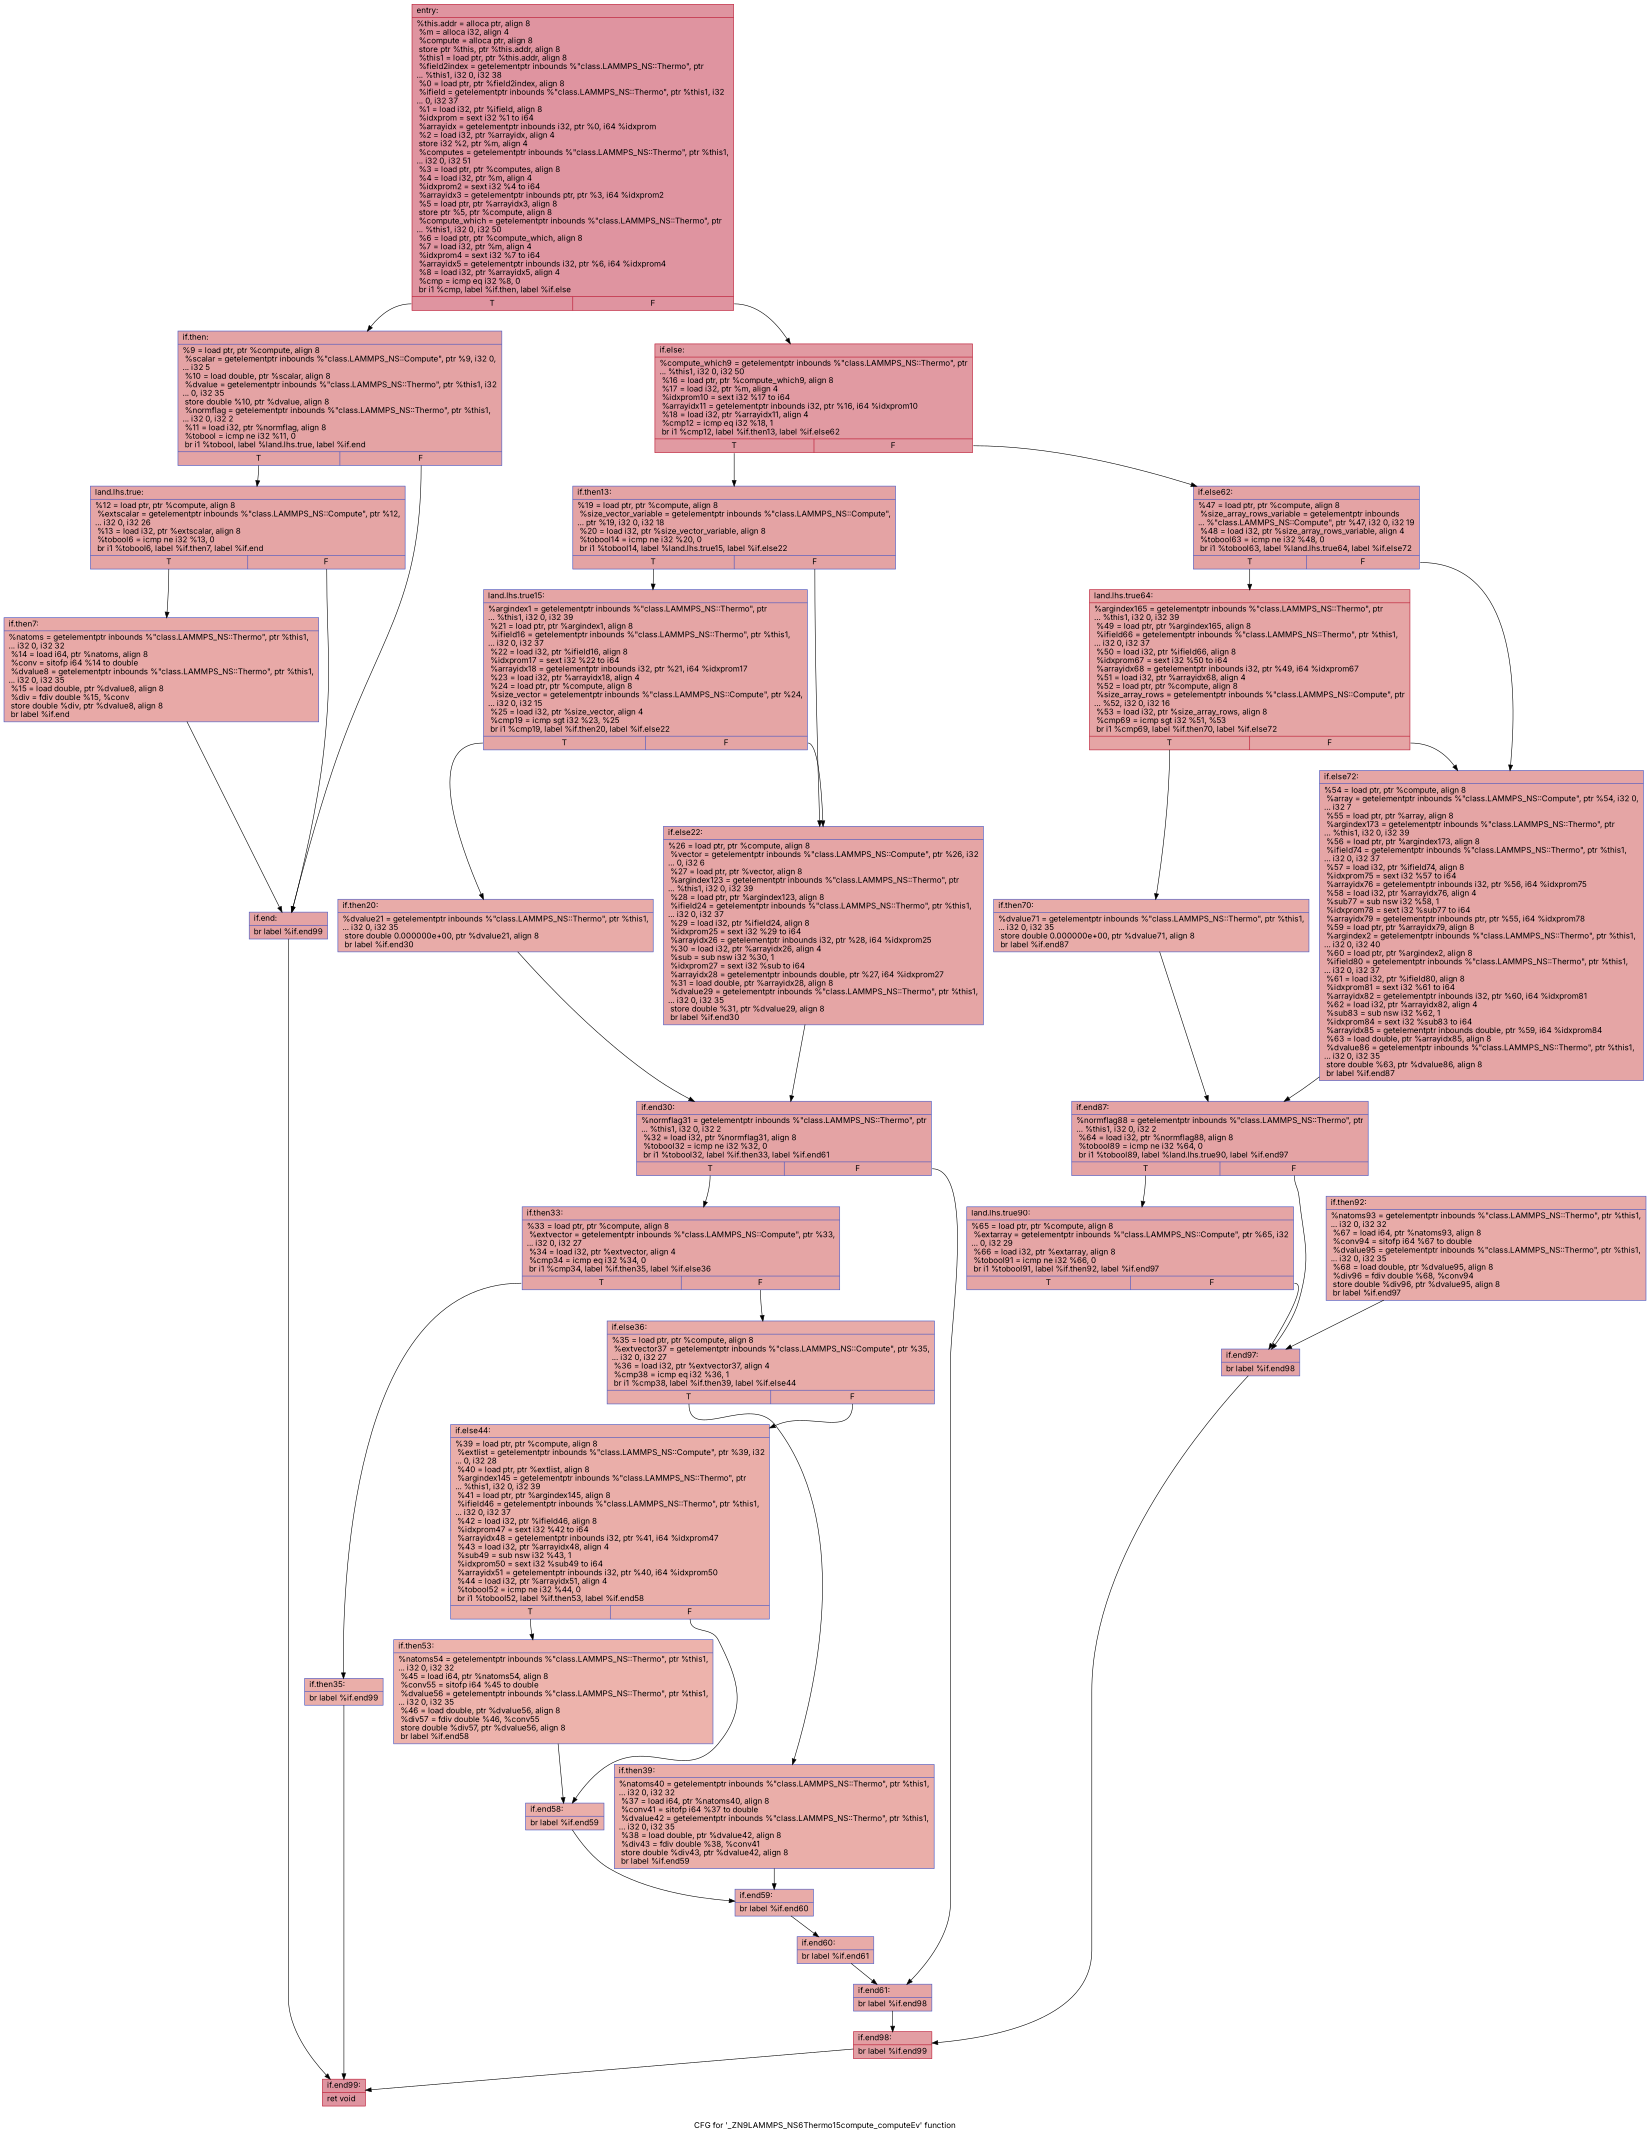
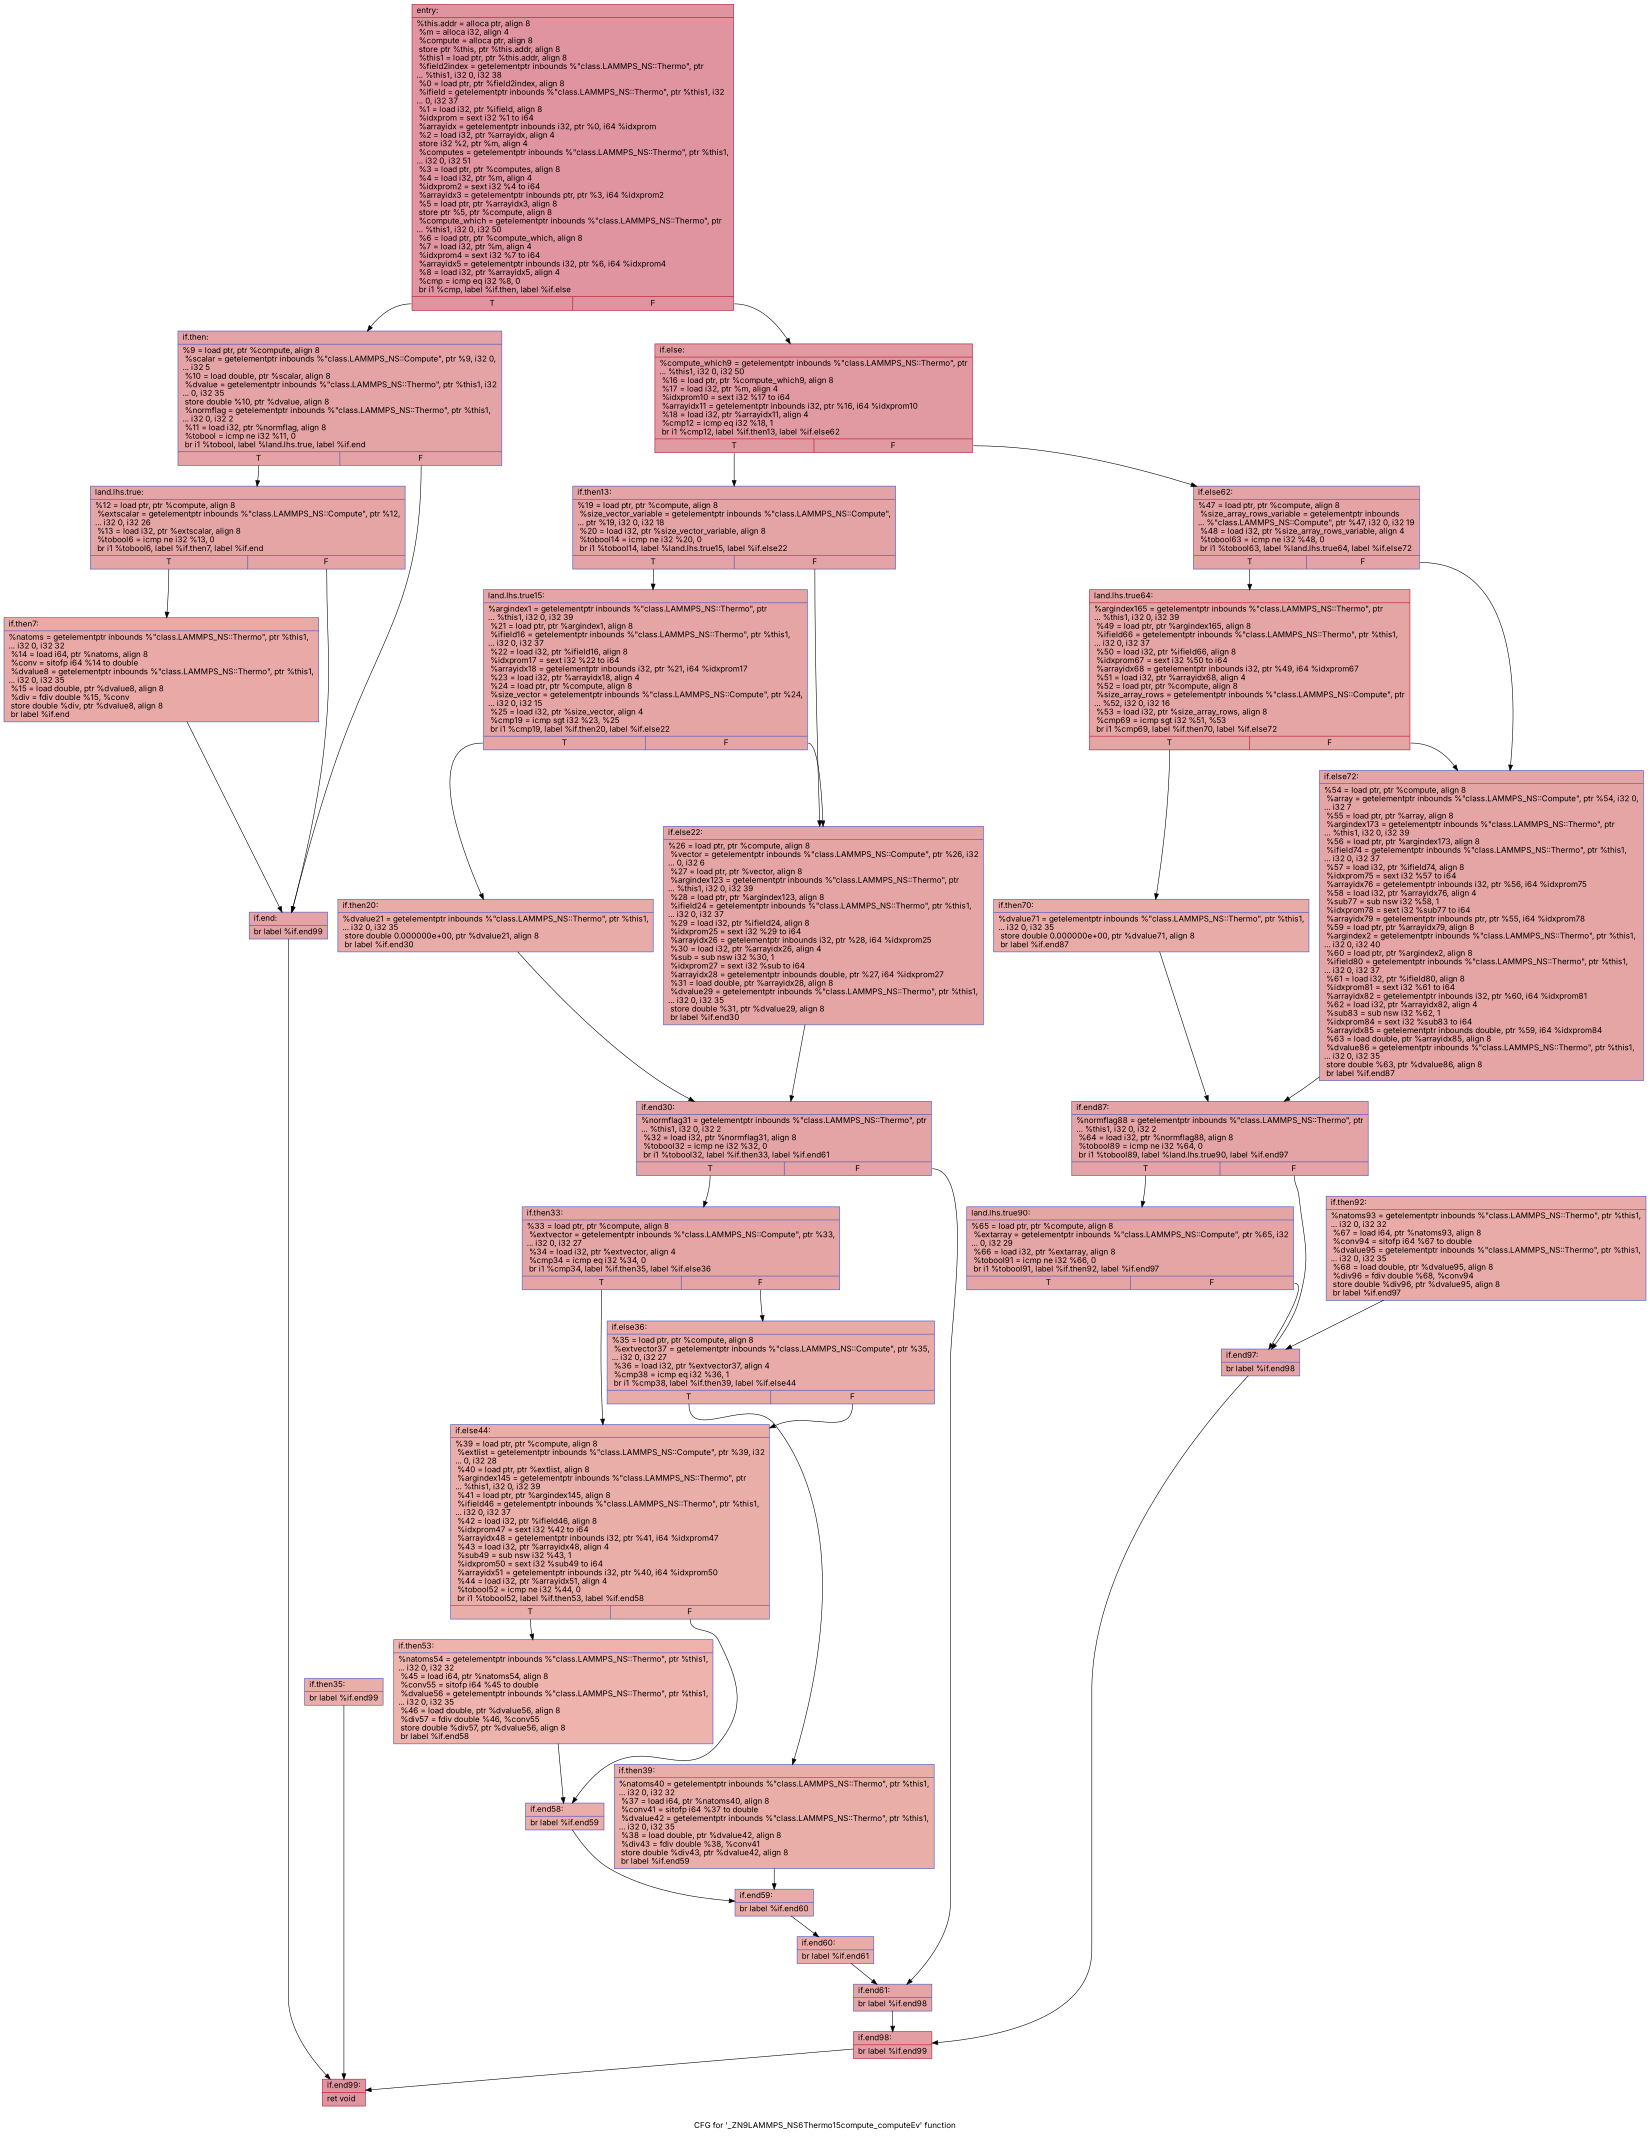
edge "if.then33:" -> "if.then35:": now "if.then33:" -> "if.else44:"
